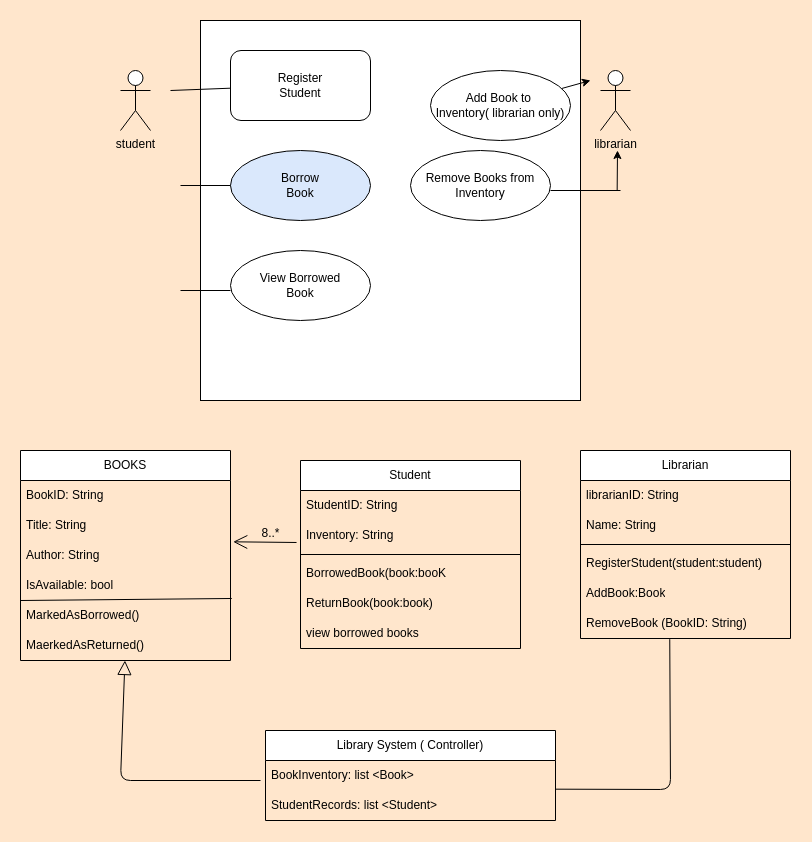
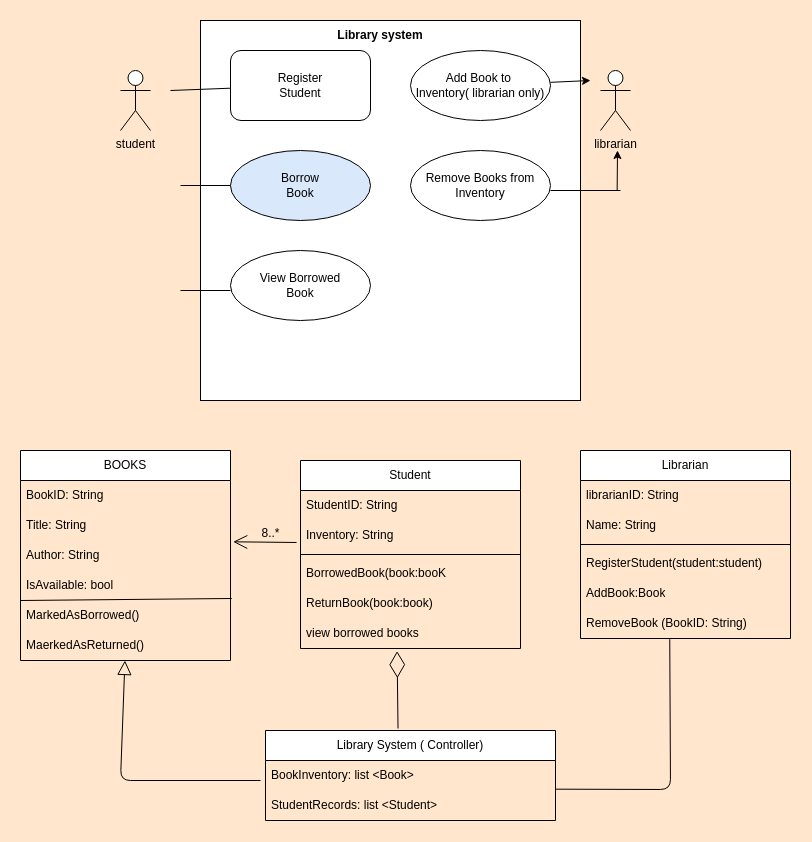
node "Library system": added
node "Add Book to Inventory( librarian only)": moved (501, 106) -> (481, 86)
edge "Library System ( Controller)" -> "view borrowed books": added
